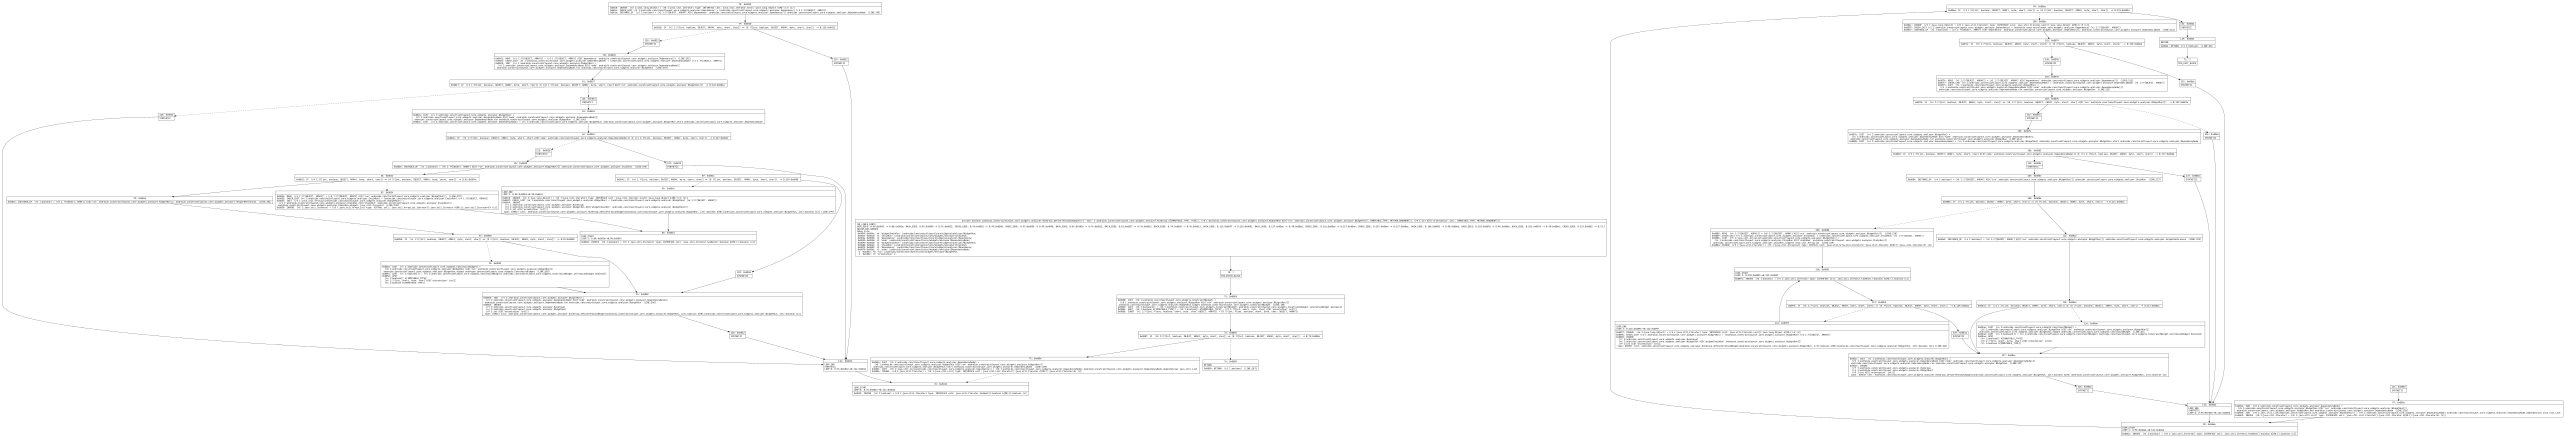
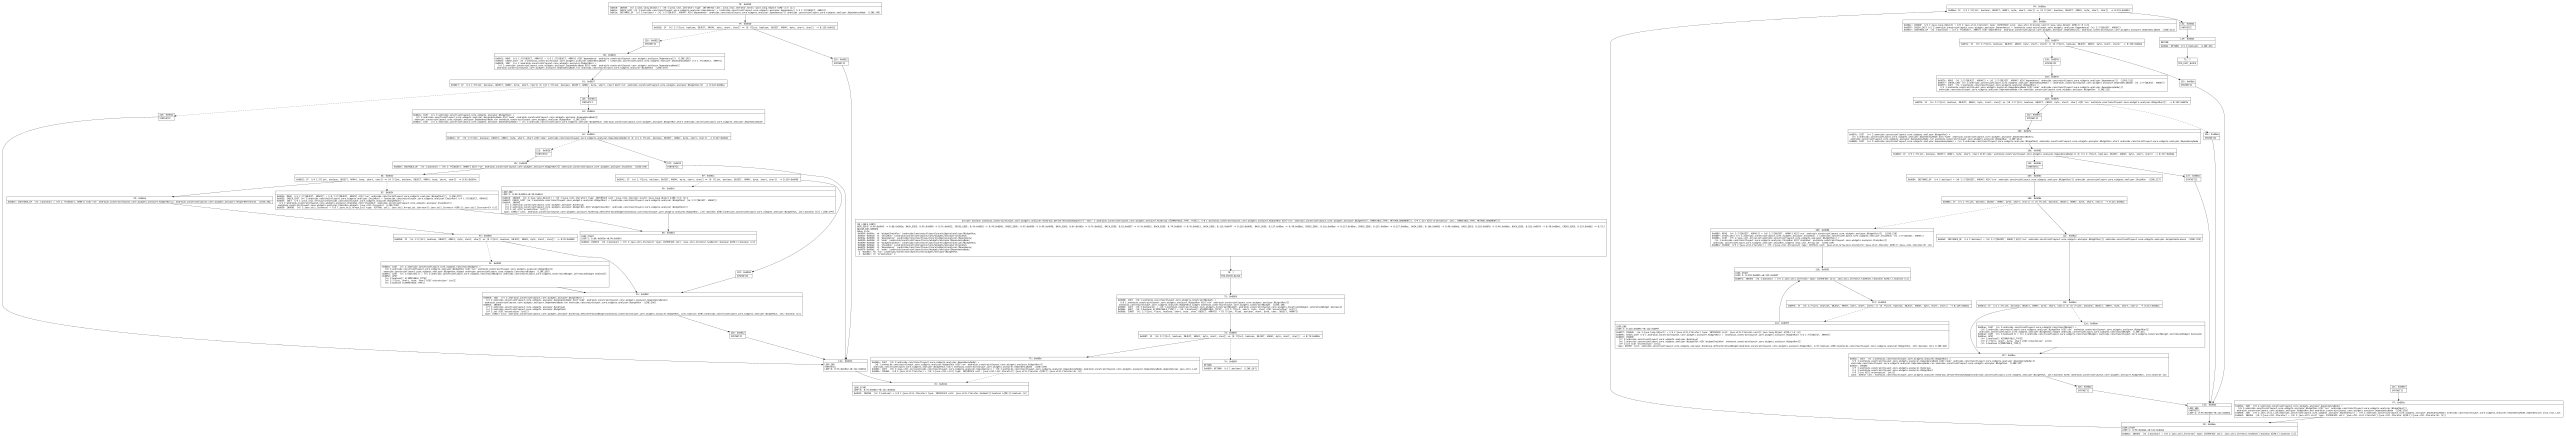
edge "105: 0x007e" -> "106: 0x0082": added
node "139: 0x00ac": removed
